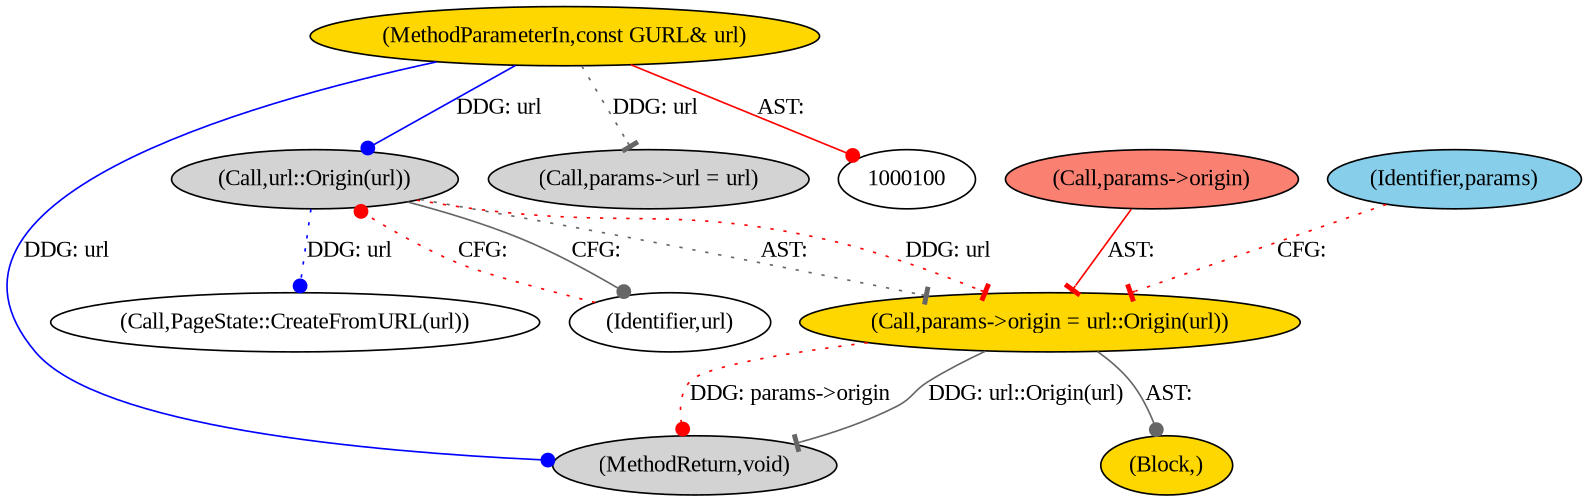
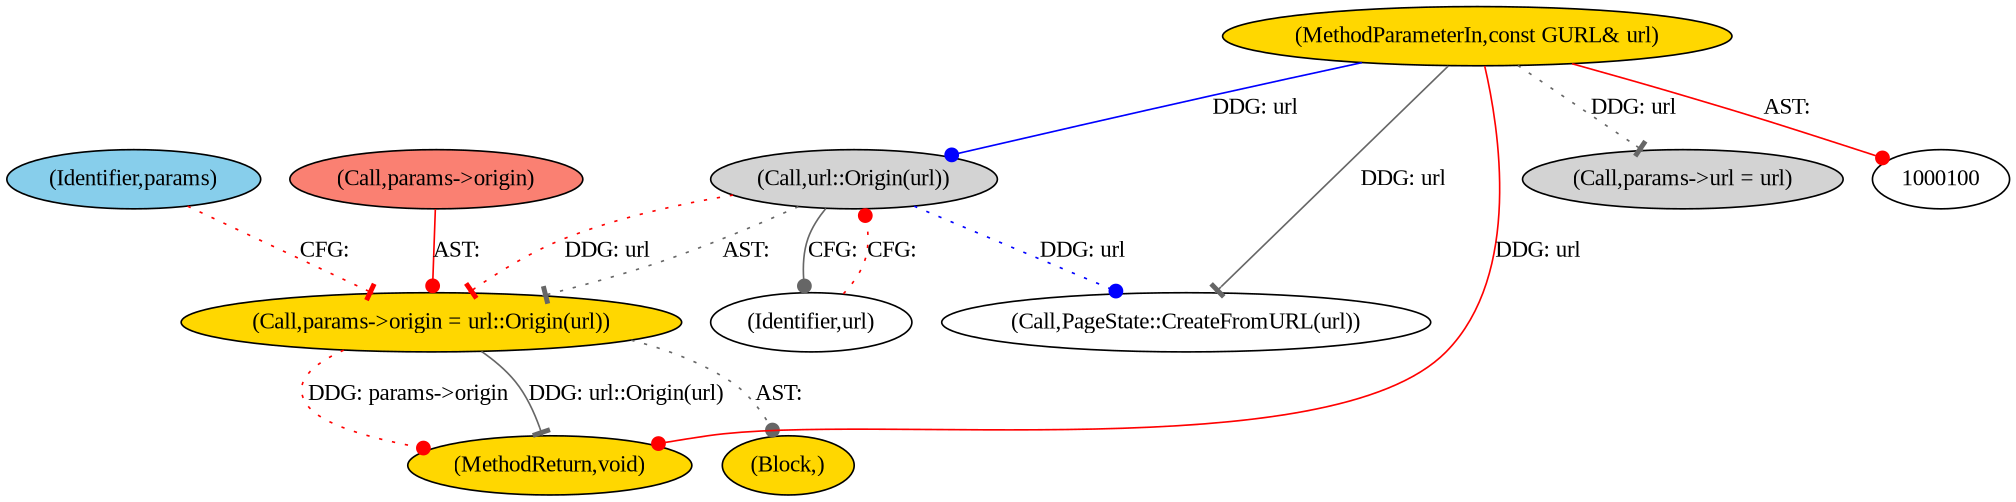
edge "(MethodParameterIn,const GURL& url)" -> "(Call,PageState::CreateFromURL(url))": added, label "DDG: url"
edge "(Call,params->origin)" -> "(Call,params->origin = url::Origin(url))": arrowhead tee -> dot
edge "(MethodParameterIn,const GURL& url)" -> "(MethodReturn,void)": color blue -> red
edge "(Call,params->origin = url::Origin(url))" -> "(Block,)": style solid -> dotted
node "(MethodReturn,void)": fillcolor lightgrey -> gold
